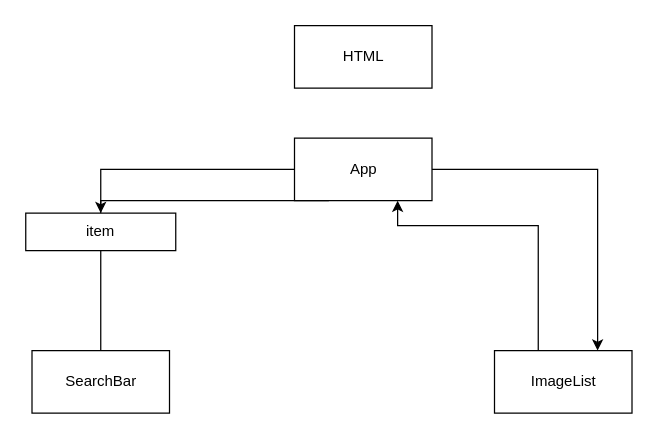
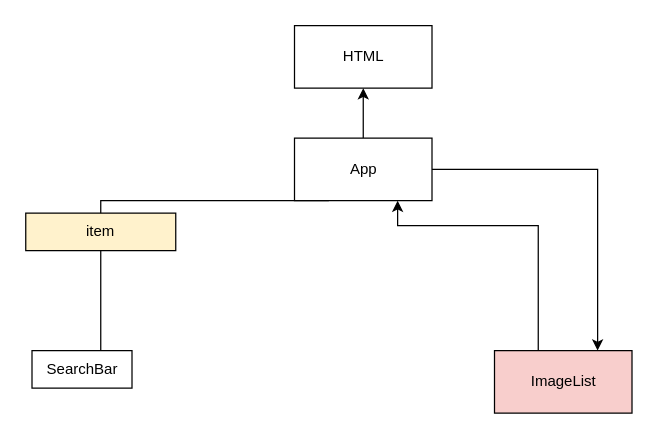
edge "App" -> "item": now "App" -> "HTML"
node "item": fillcolor #ffffff -> #fff2cc
node "SearchBar": size 138x63 -> 100x38
node "ImageList": fillcolor #ffffff -> #f8cecc
